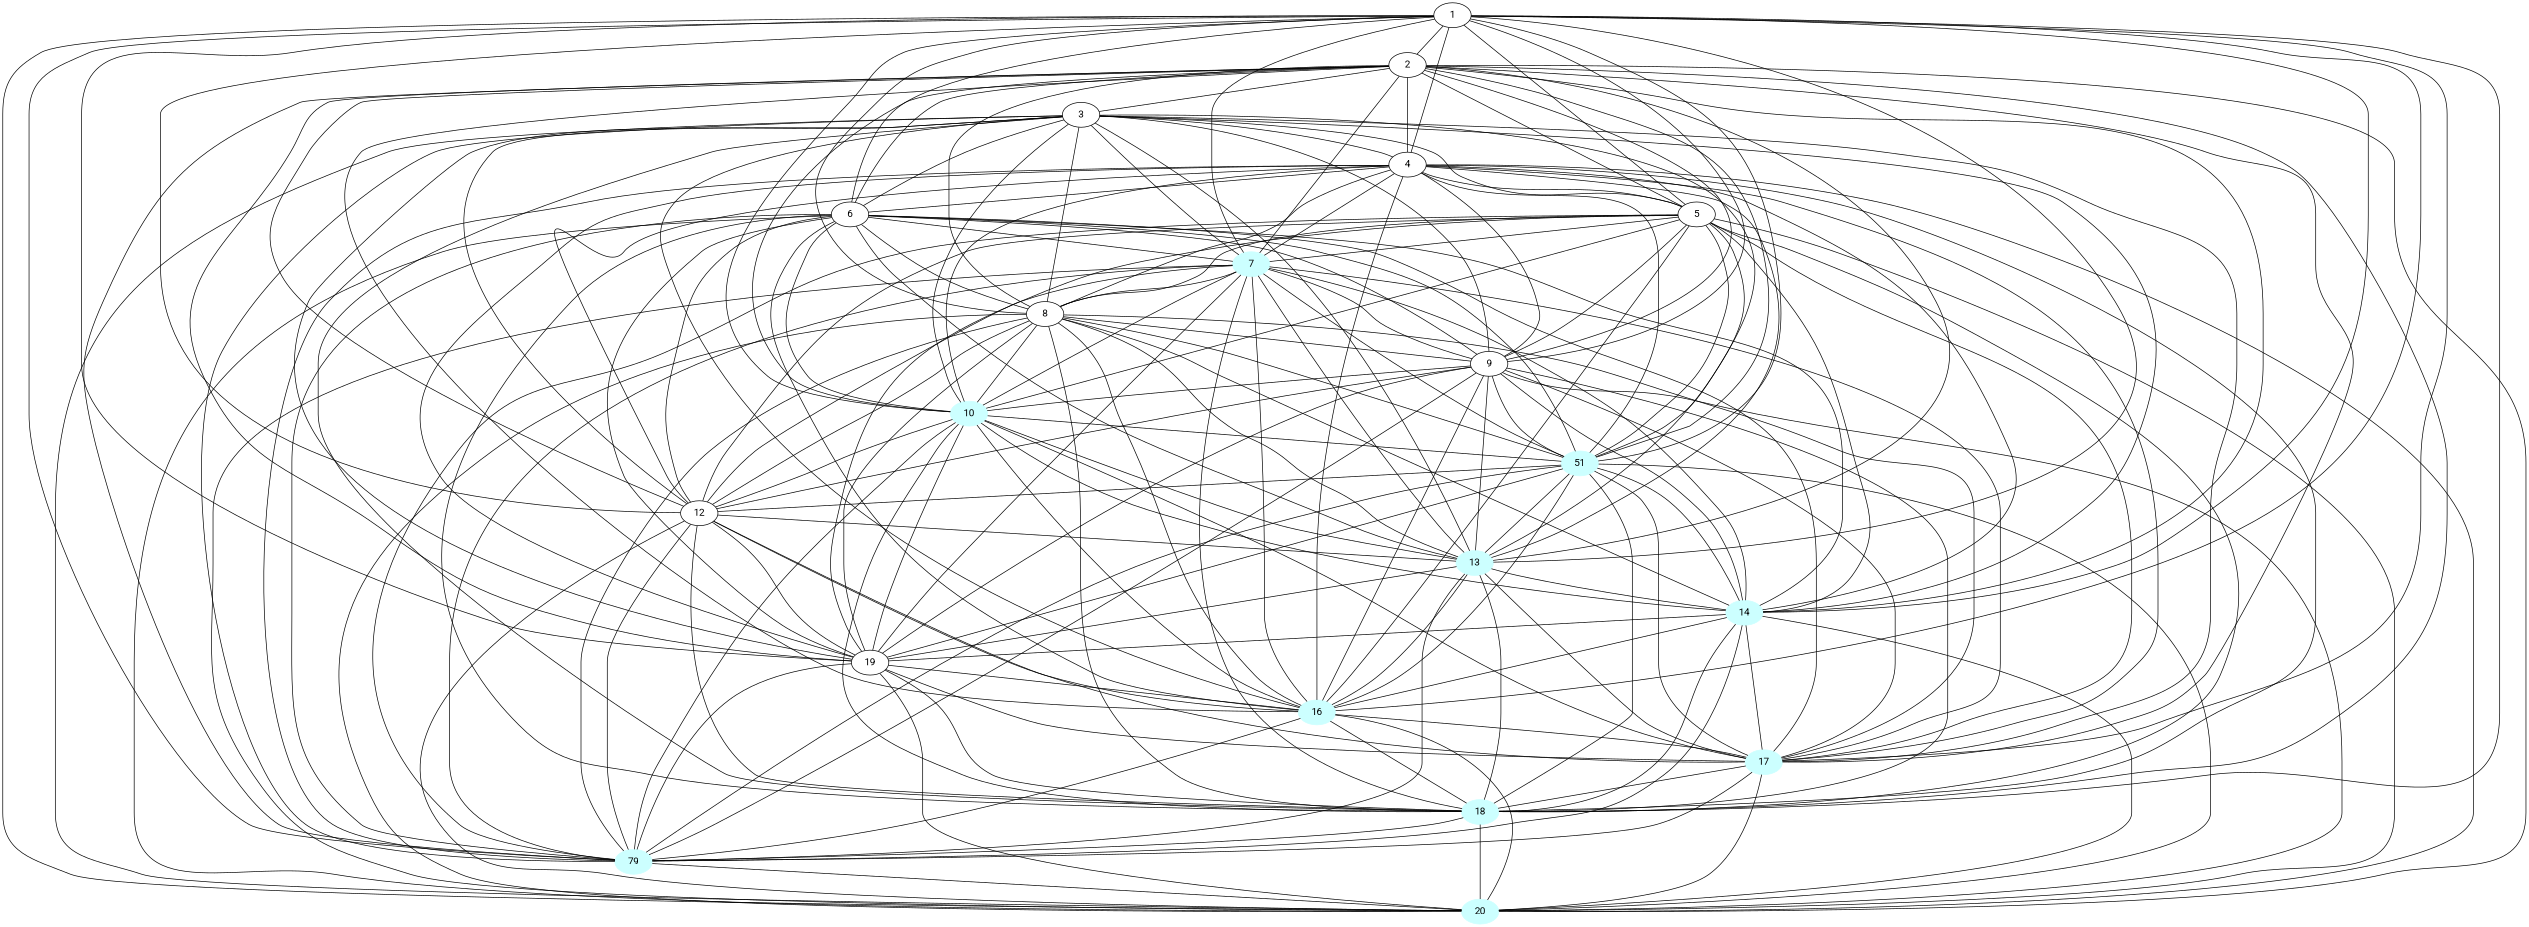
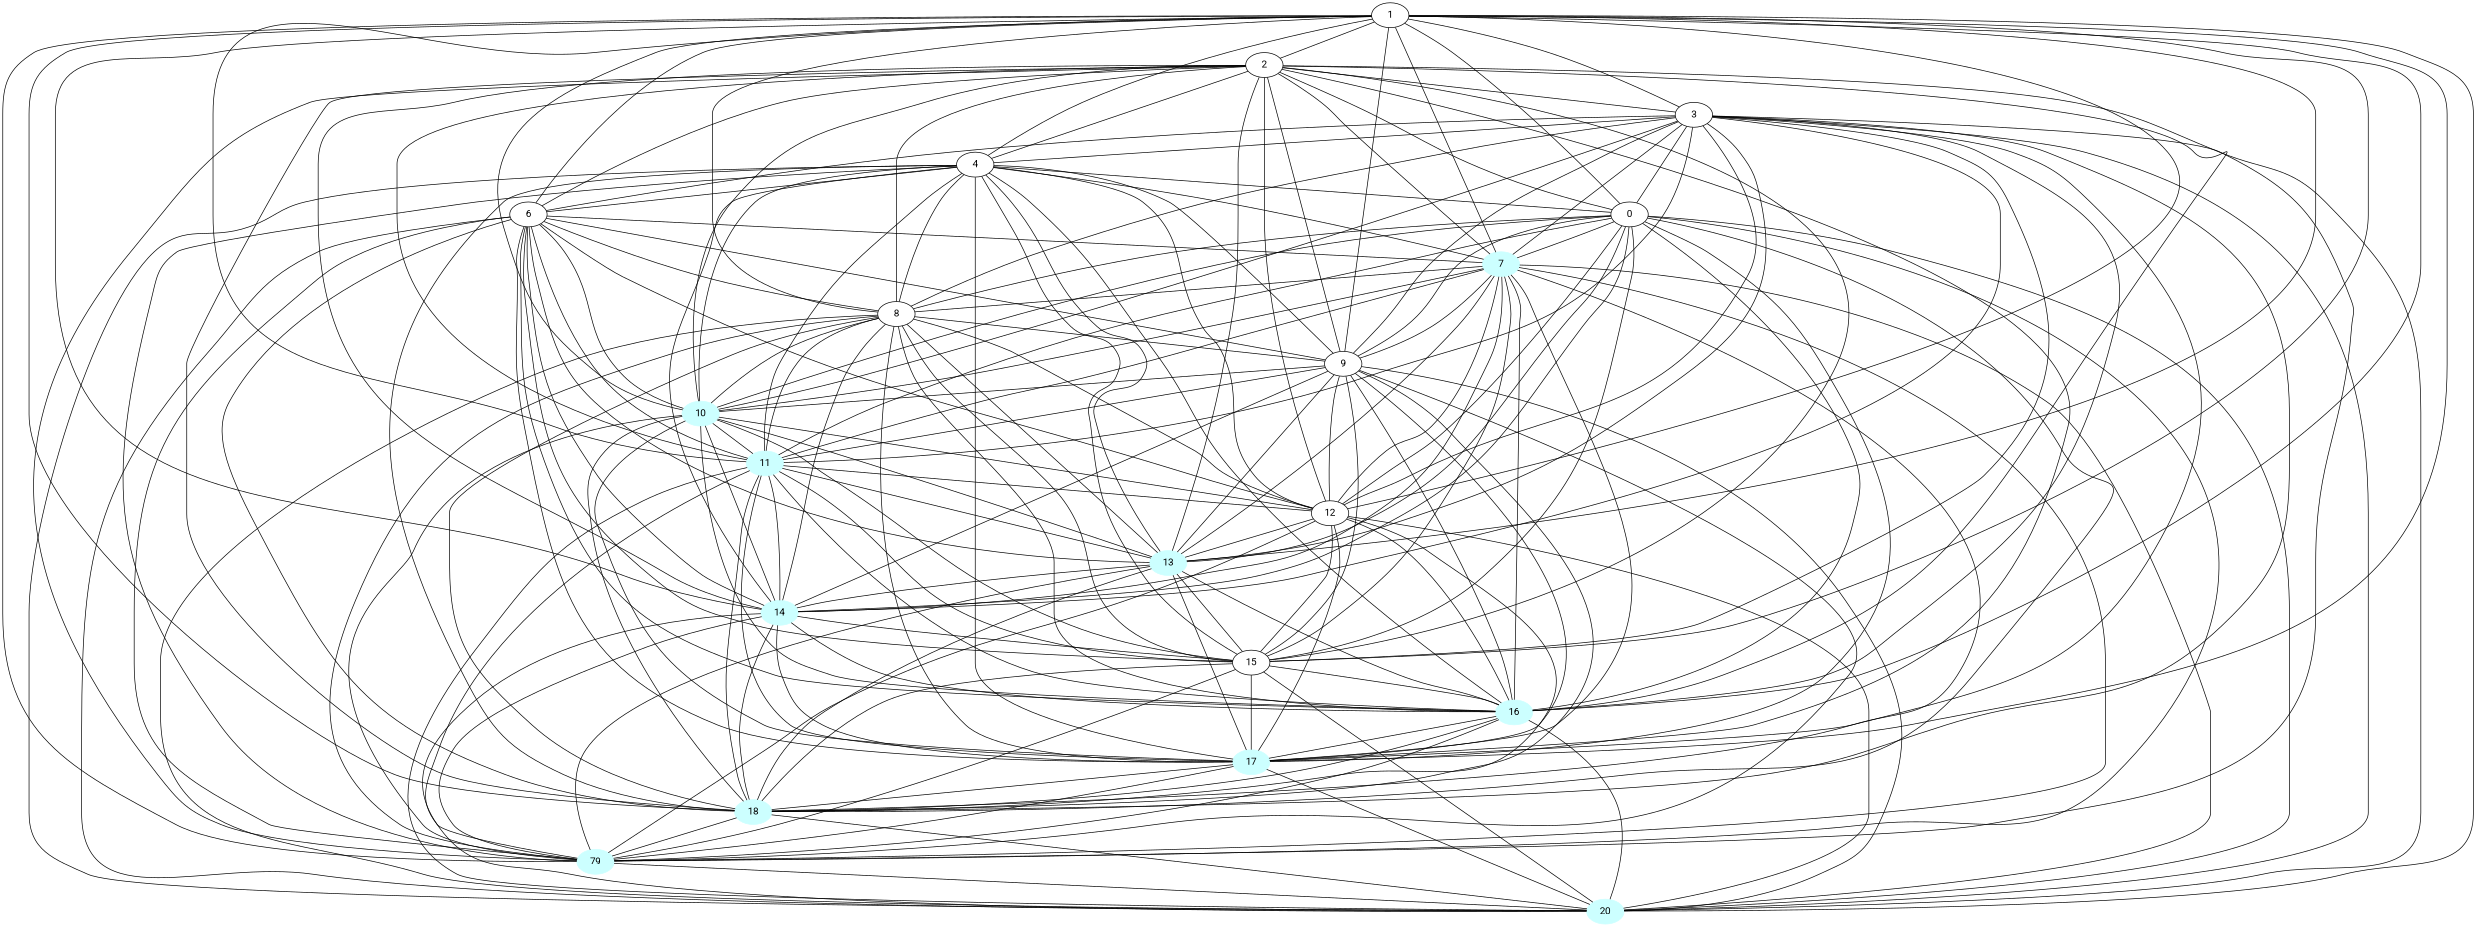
edge "1" -- "3": added
node "5": label "5" -> "0"
node "51": label "51" -> "11"
node "19": label "19" -> "15"
